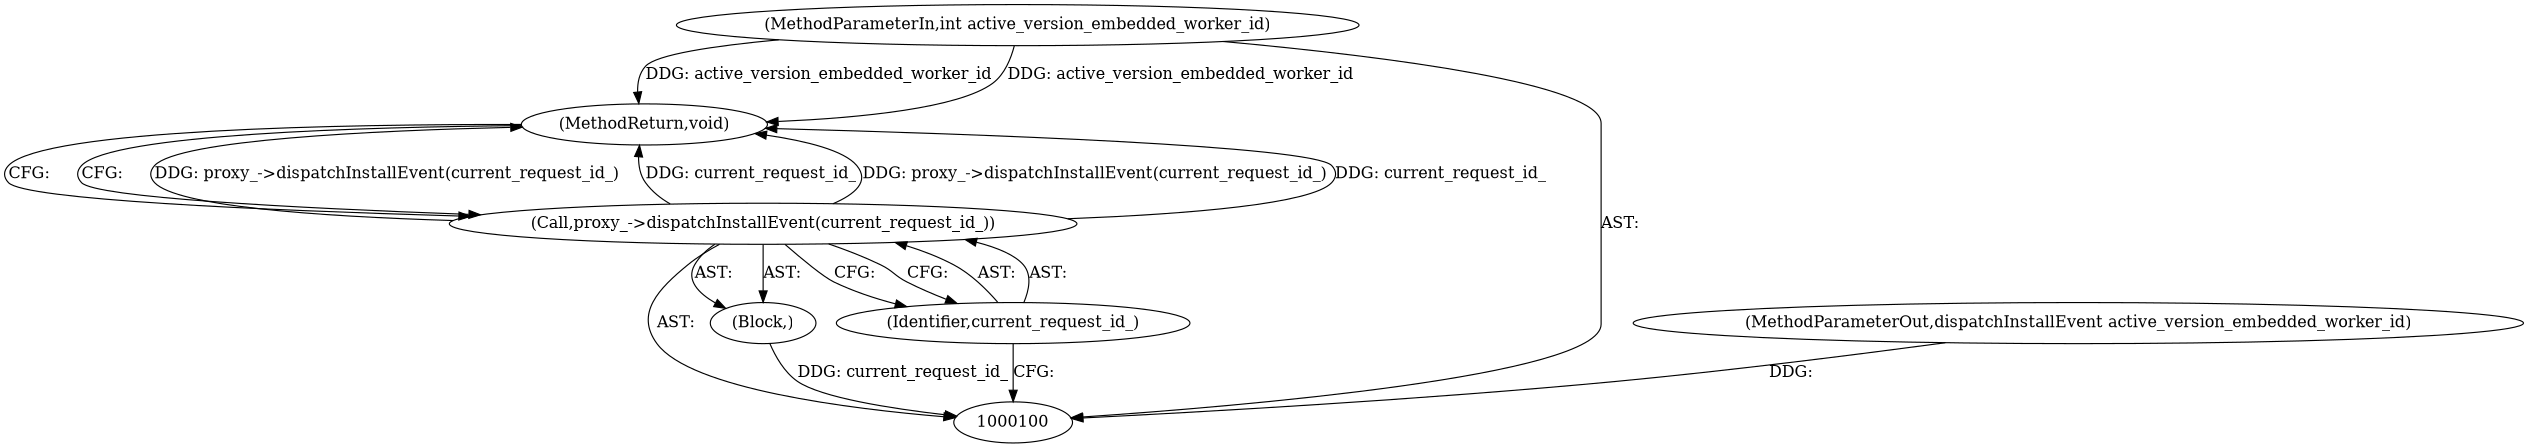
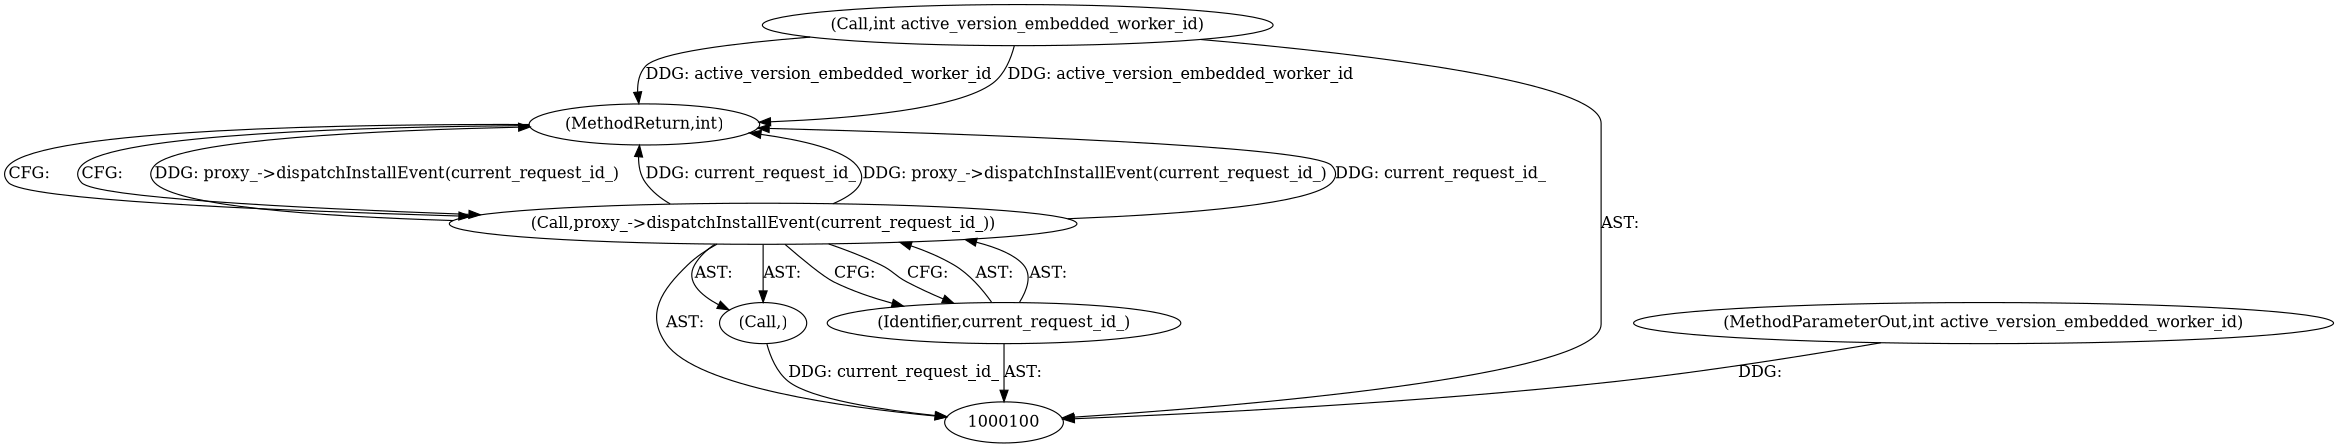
node "(MethodParameterIn,int active_version_embedded_worker_id)": label "(MethodParameterIn,int active_version_embedded_worker_id)" -> "(Call,int active_version_embedded_worker_id)"
node "(MethodReturn,void)": label "(MethodReturn,void)" -> "(MethodReturn,int)"
node "(Block,)": label "(Block,)" -> "(Call,)"
node "(MethodParameterOut,dispatchInstallEvent active_version_embedded_worker_id)": label "(MethodParameterOut,dispatchInstallEvent active_version_embedded_worker_id)" -> "(MethodParameterOut,int active_version_embedded_worker_id)"
edge "(Identifier,current_request_id_)" -> "1000100": label "CFG: " -> "AST: "
